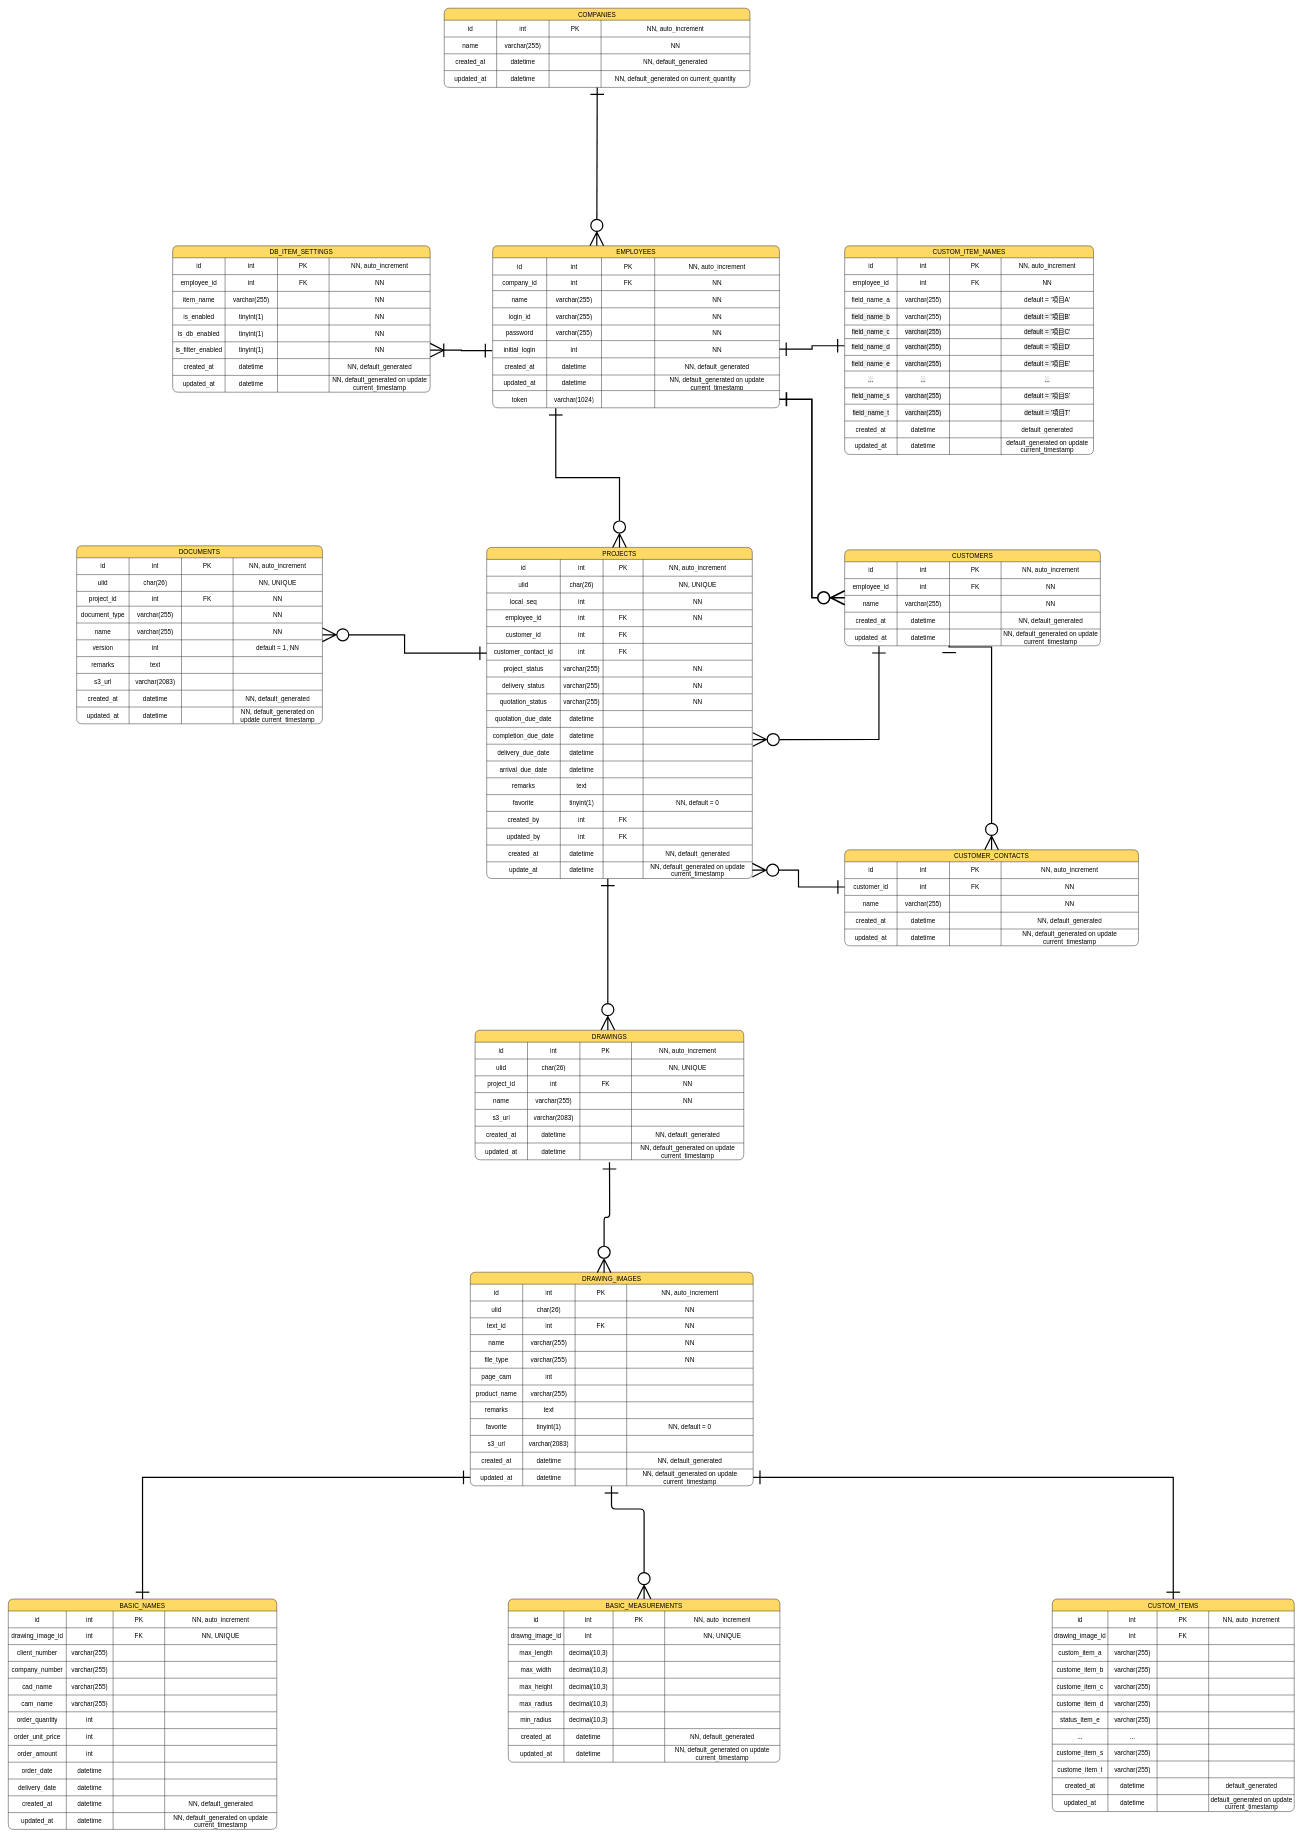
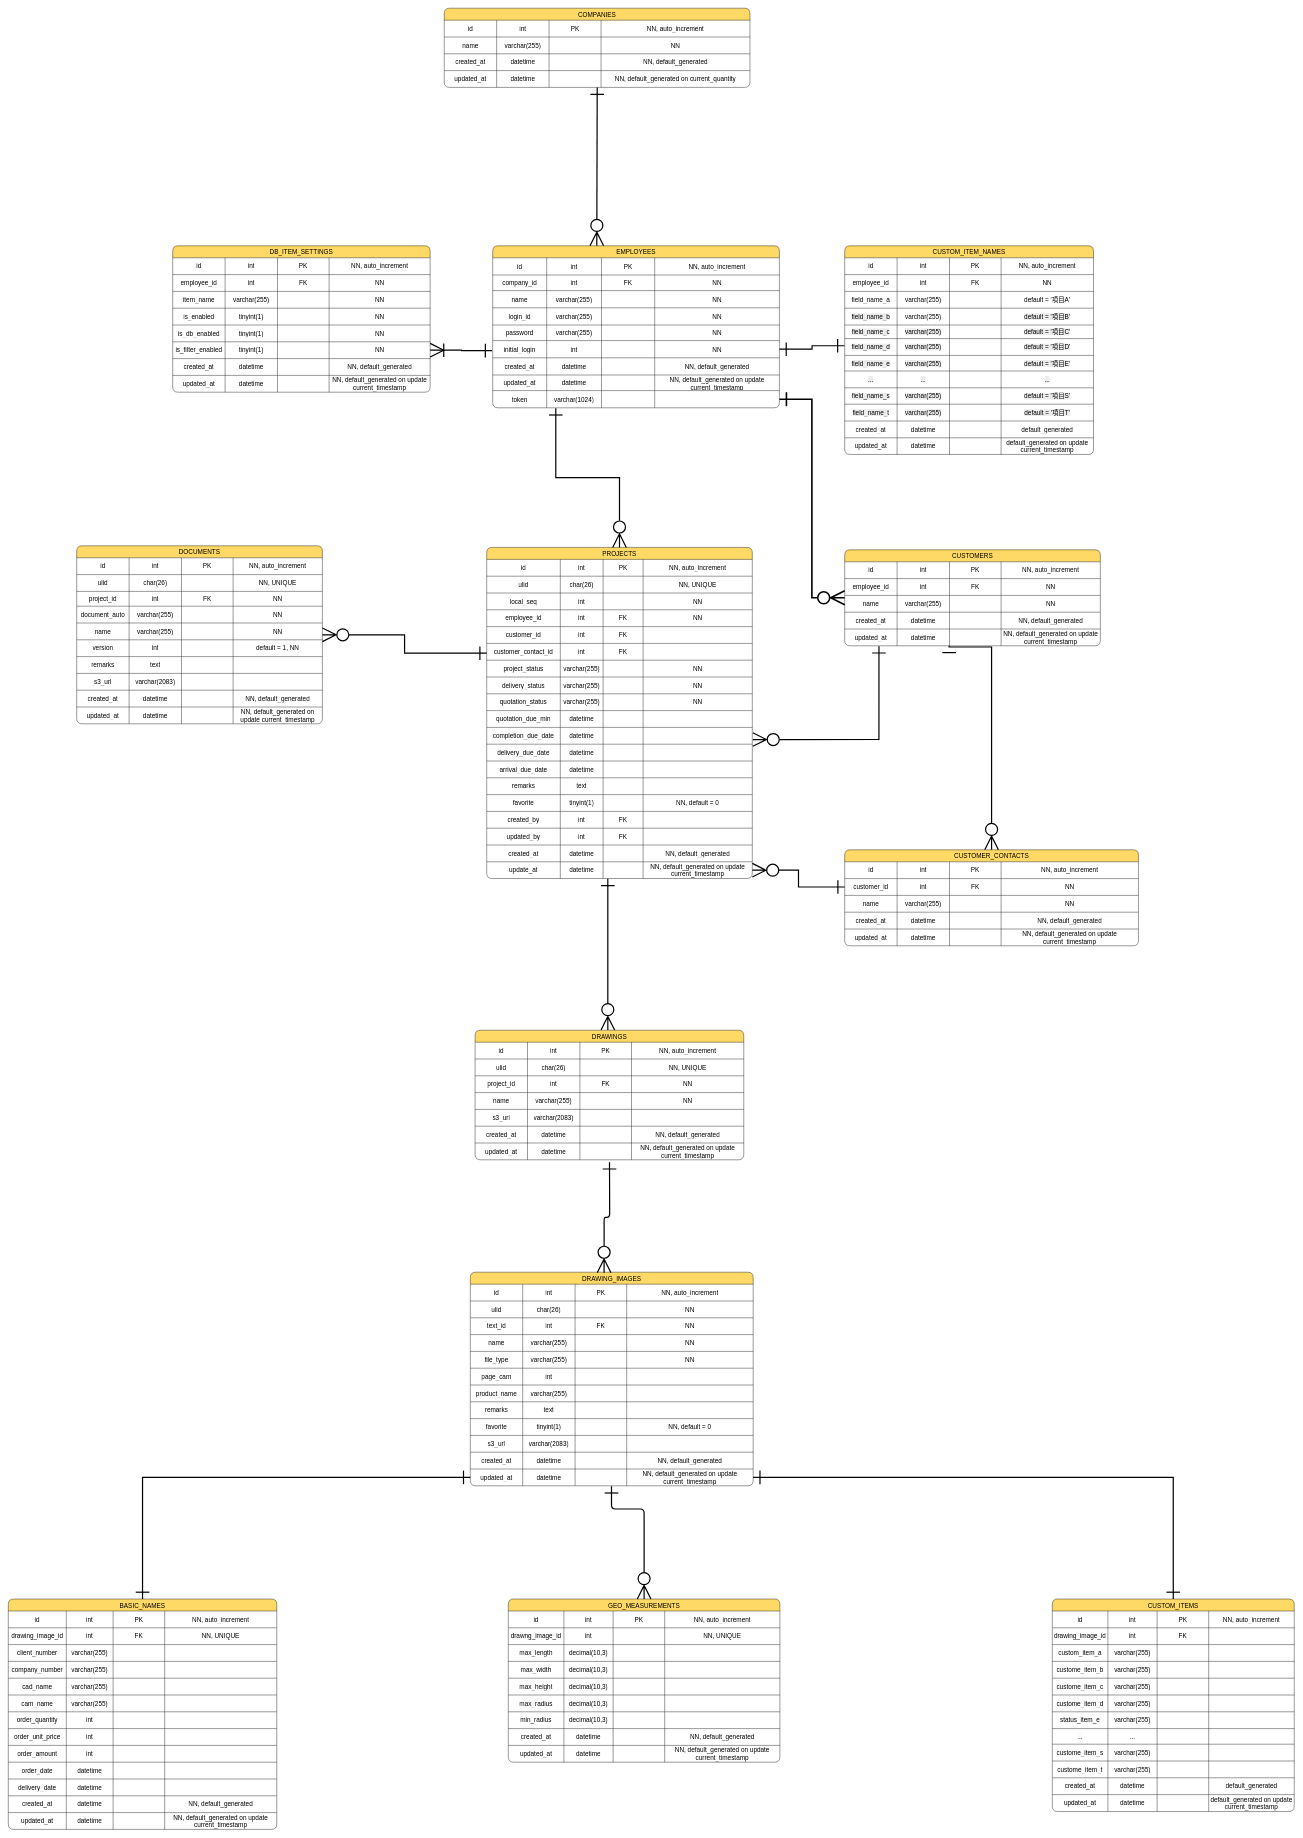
node "document_type": label "document_type" -> "document_auto"
node "quotation_due_date": label "quotation_due_date" -> "quotation_due_min"
node "BASIC_MEASUREMENTS": label "BASIC_MEASUREMENTS" -> "GEO_MEASUREMENTS"
